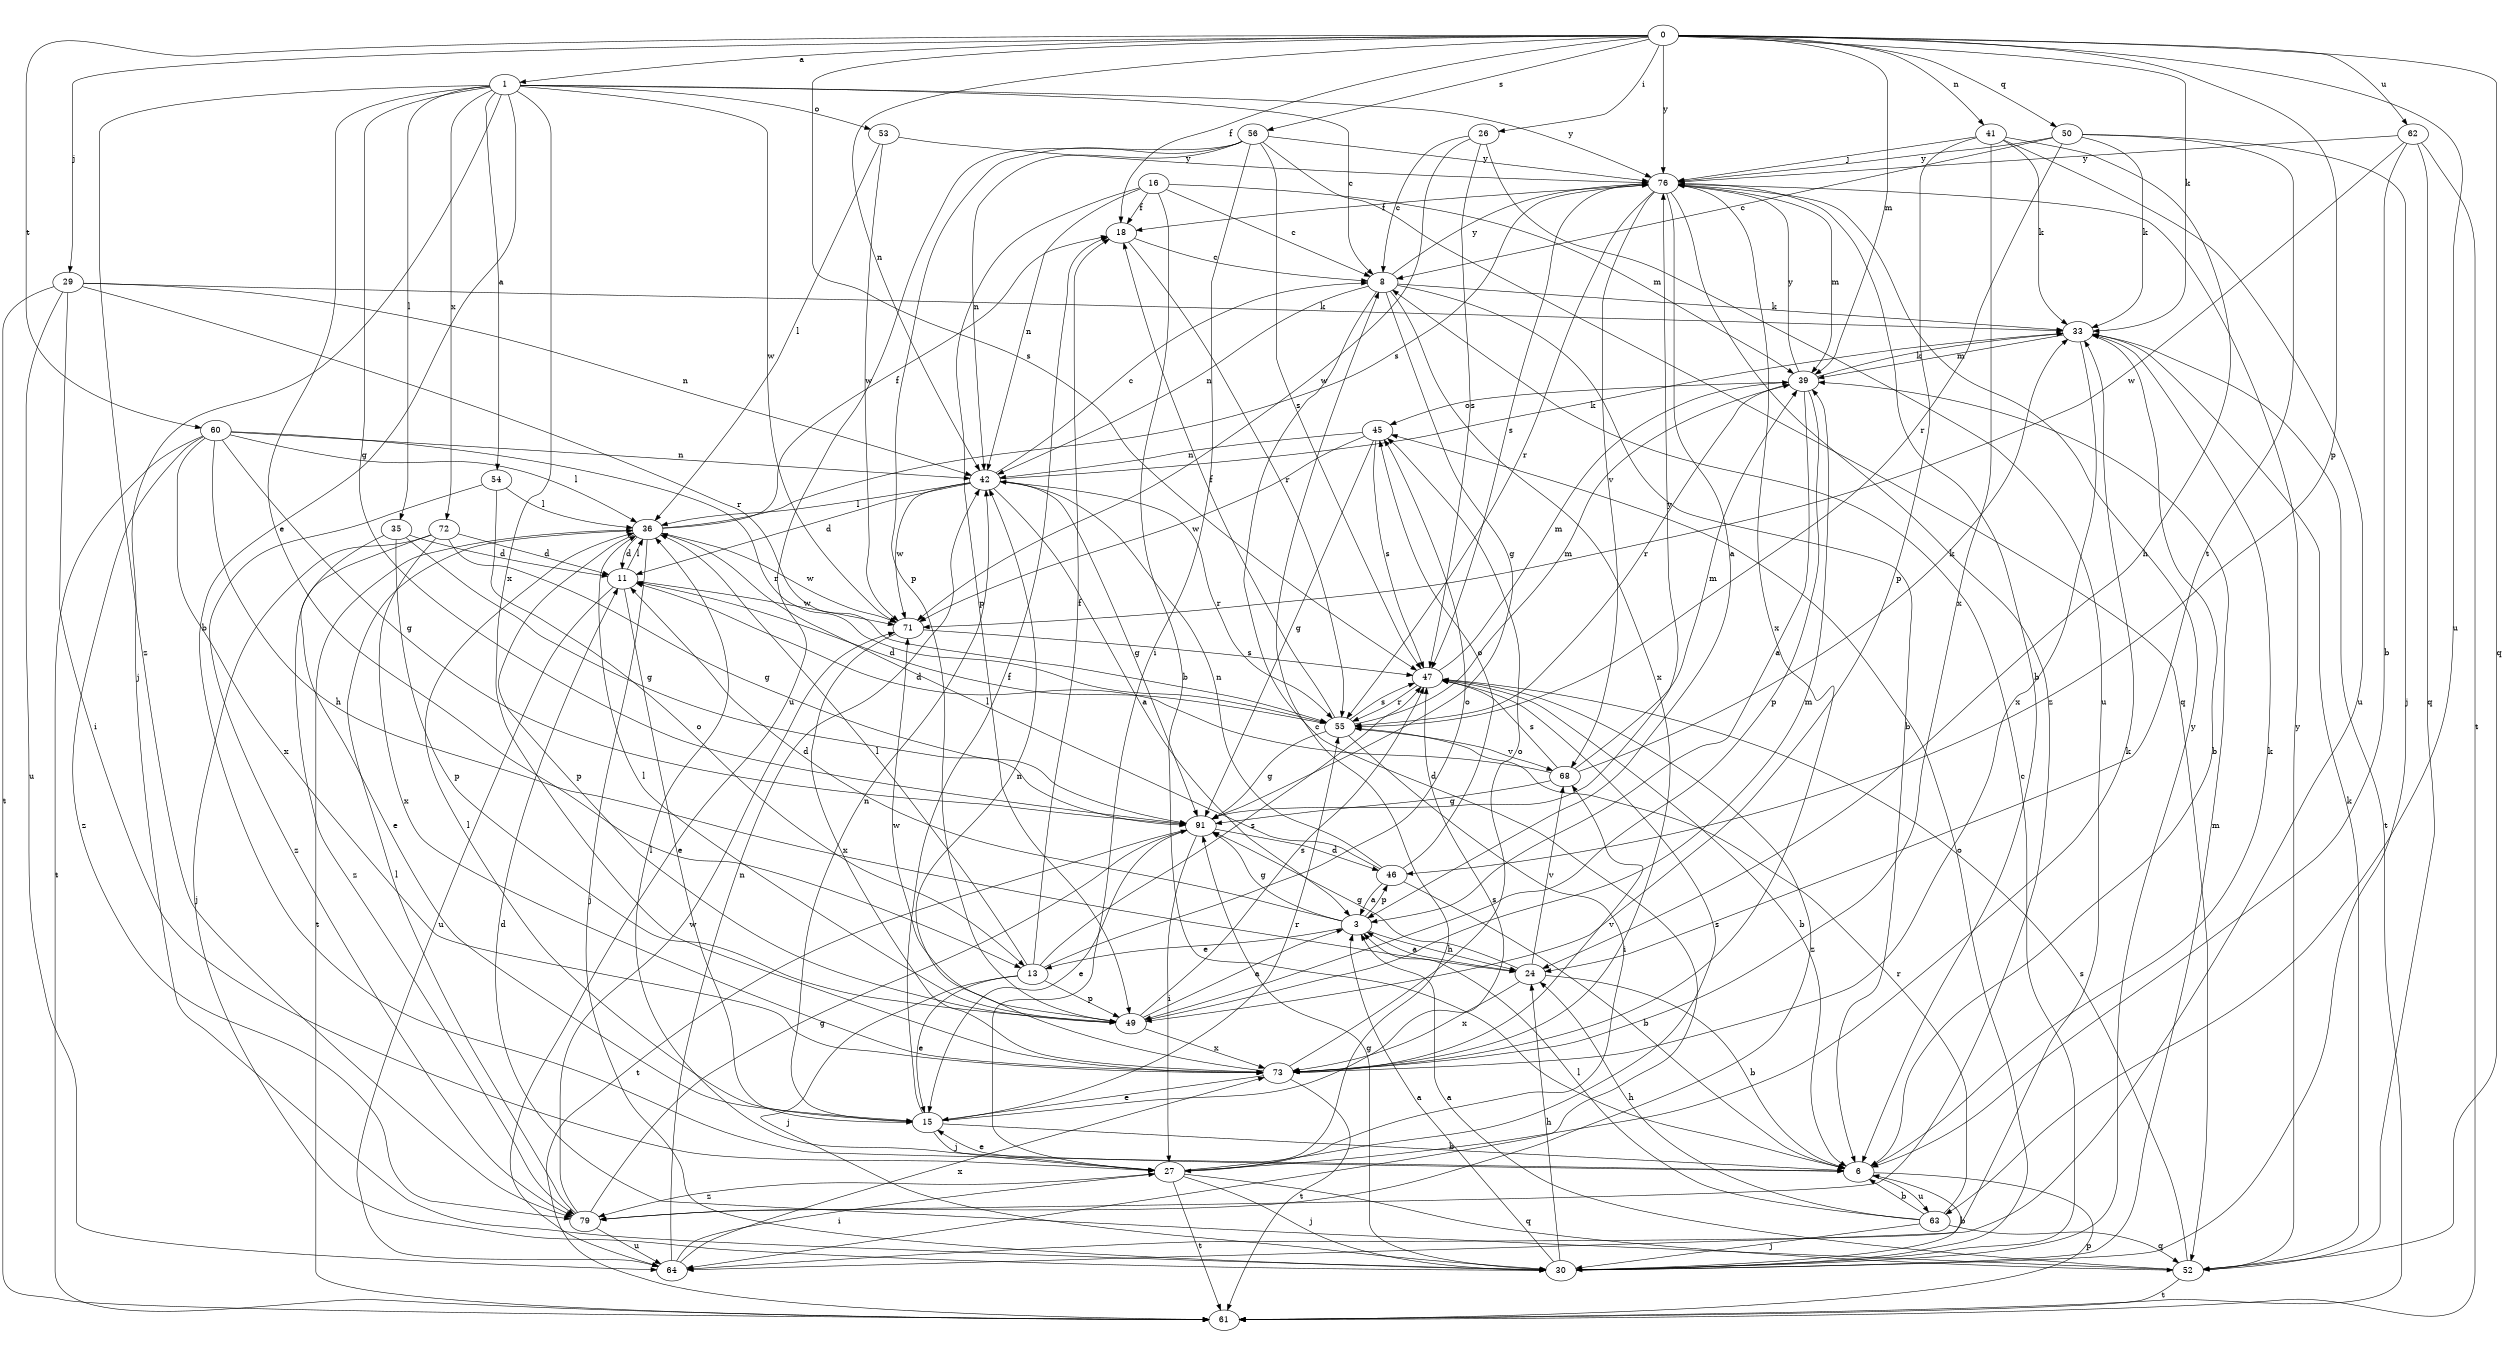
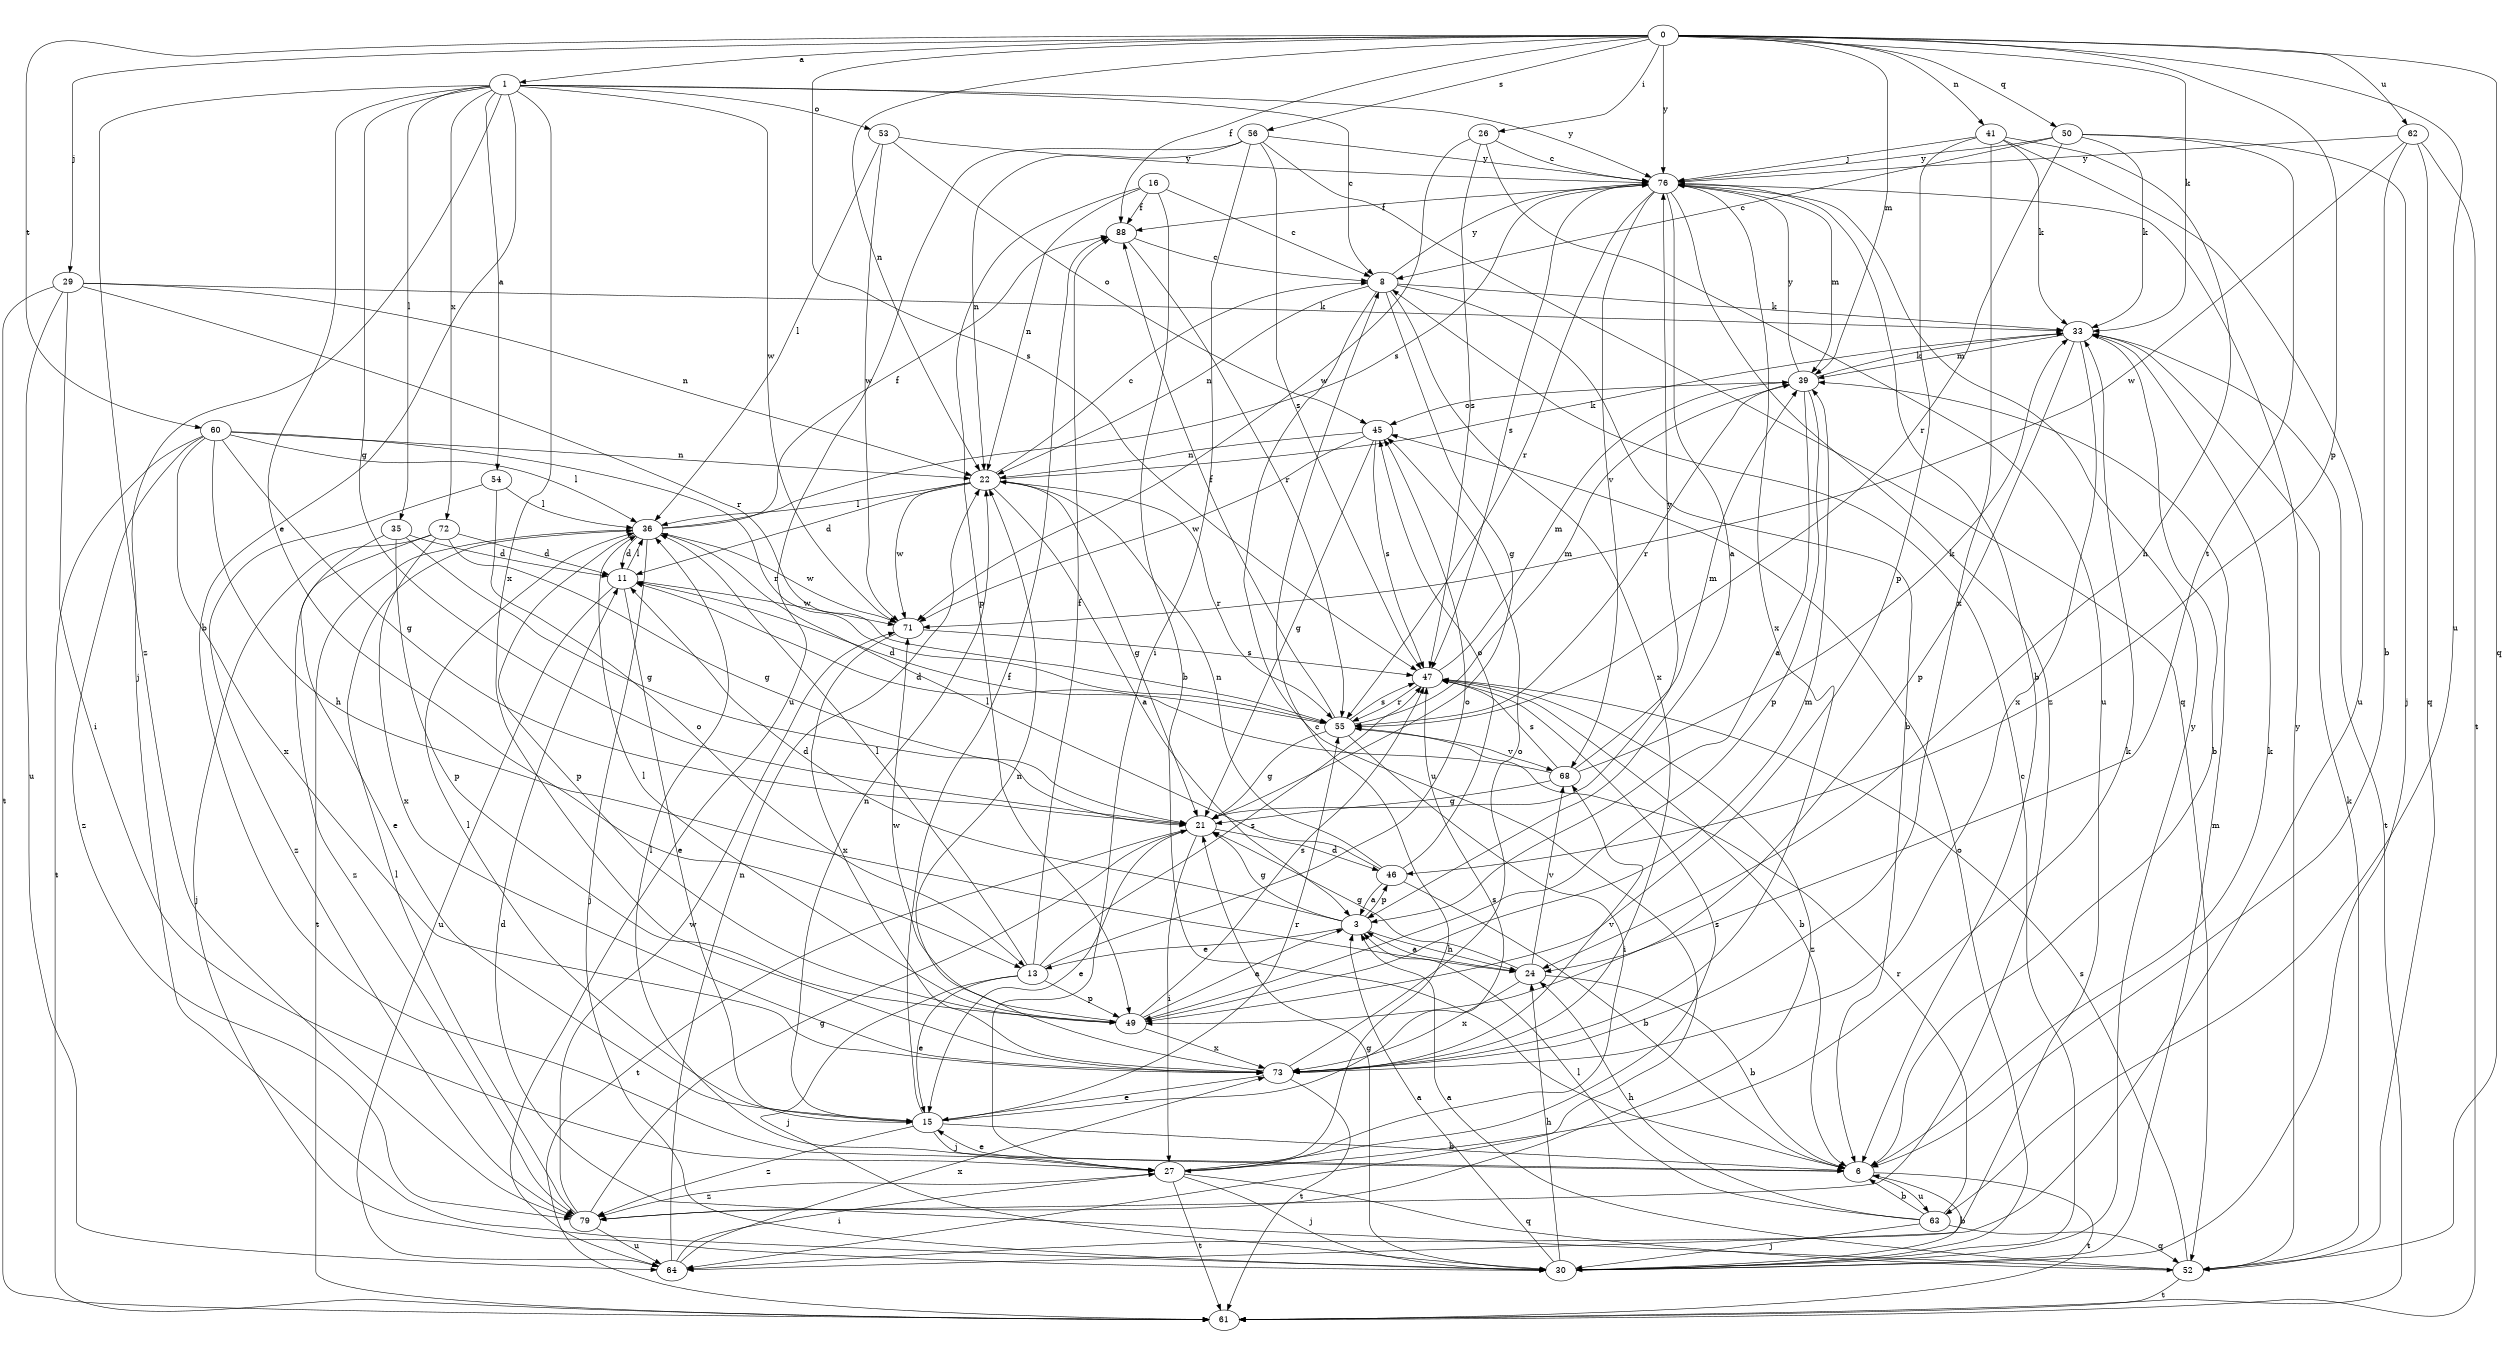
edge "26" -> "8": now "26" -> "76"
edge "16" -> "39": removed, label "m"
node "18": label "18" -> "88"
edge "53" -> "45": added, label "o"
node "42": label "42" -> "22"
edge "56" -> "49": now "33" -> "49"
edge "8" -> "64": label "d" -> "u"
node "91": label "91" -> "21"
edge "15" -> "79": added, label "z"
edge "6" -> "61": label "p" -> "t"
